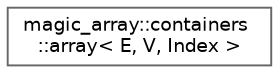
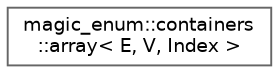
node "magic_array::containers ::array< E, V, Index >": label "magic_array::containers ::array< E, V, Index >" -> "magic_enum::containers ::array< E, V, Index >"
